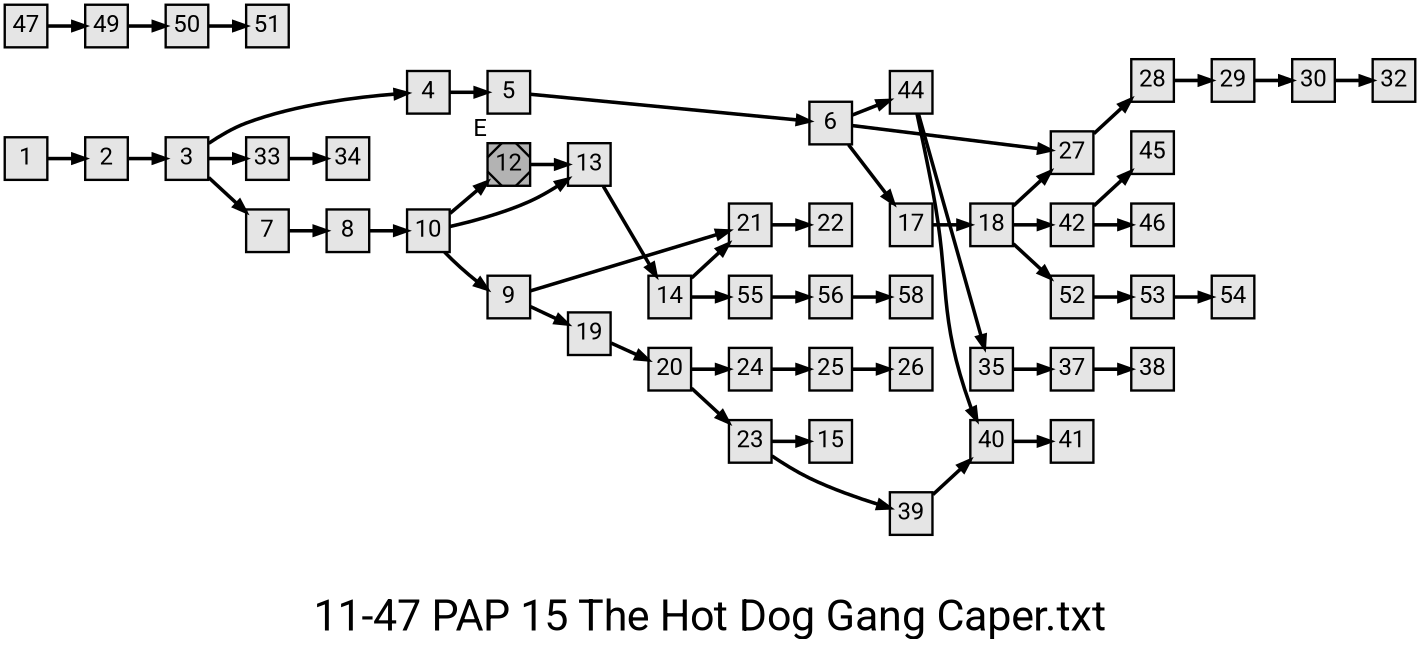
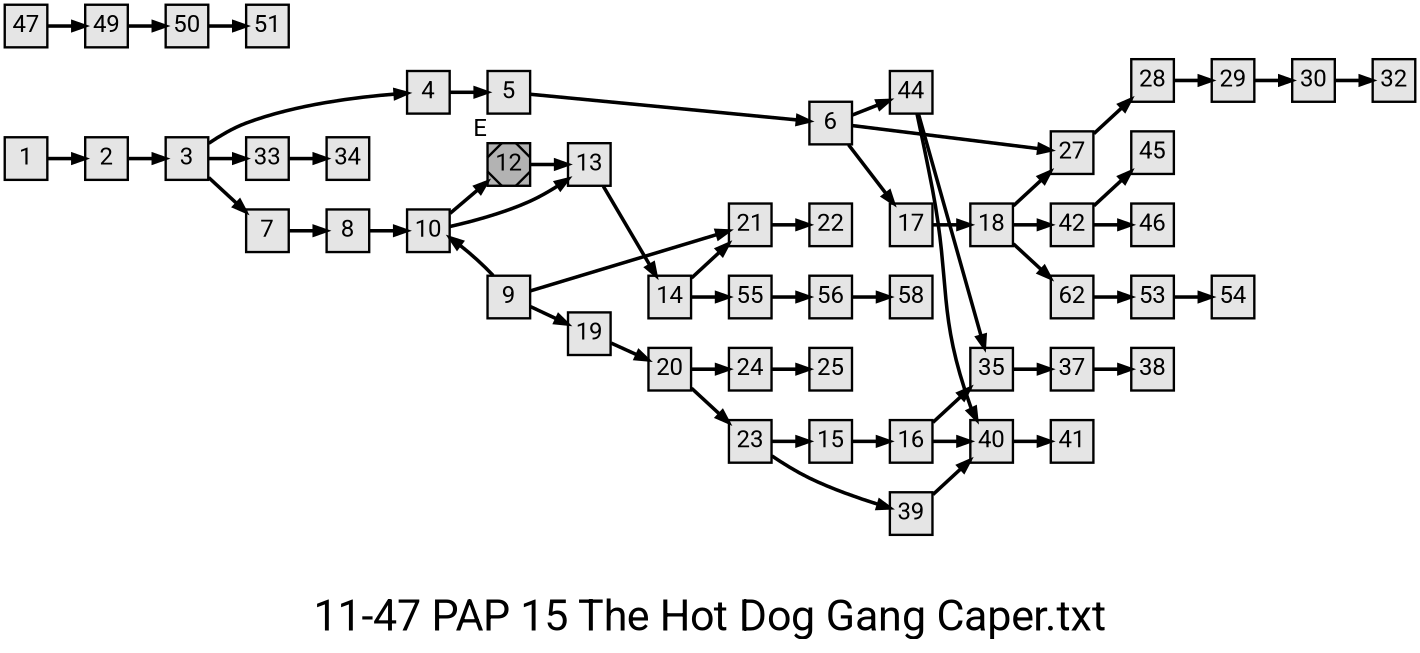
edge "10" -> "9": reversed
node "52": label "52" -> "62"
node "26": removed
node "16": added
